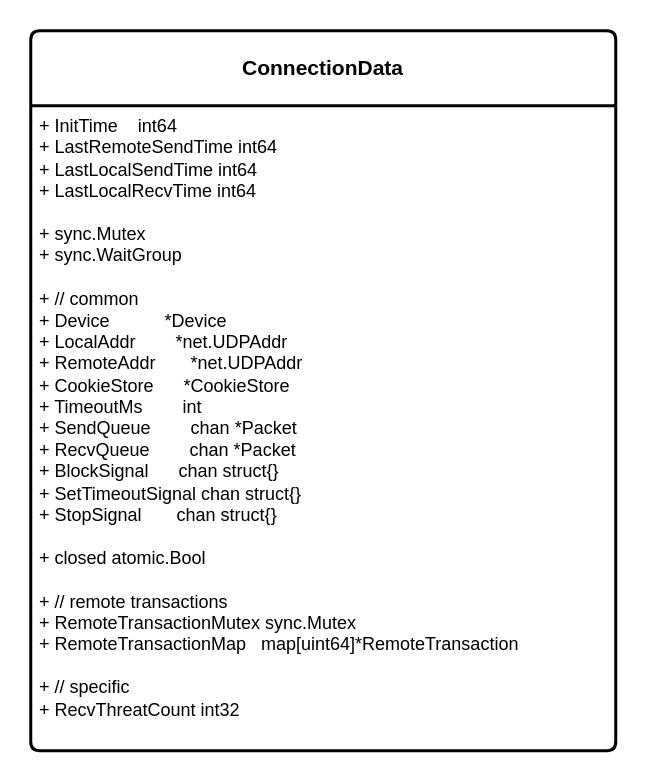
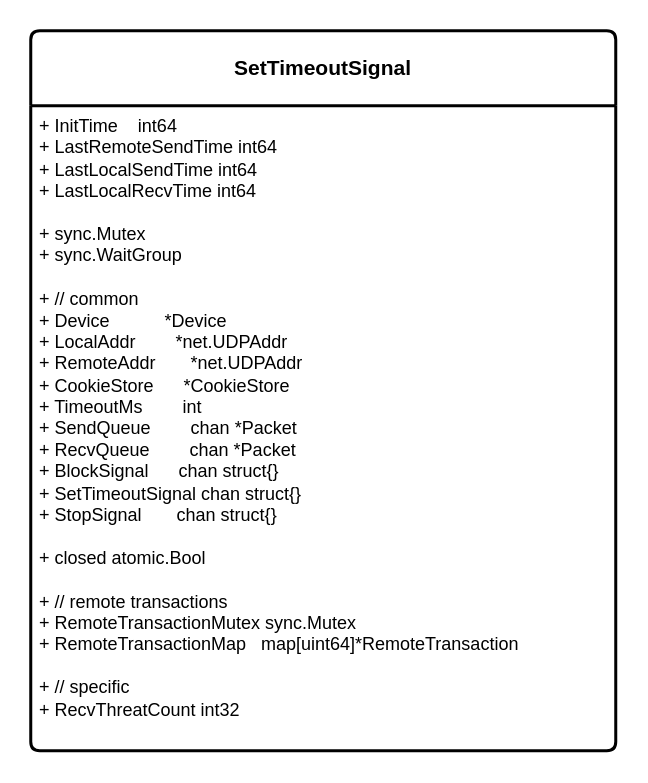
node "ConnectionData": label "ConnectionData" -> "SetTimeoutSignal"
